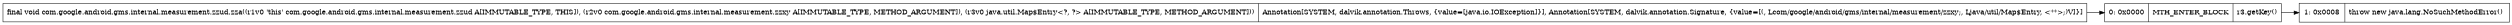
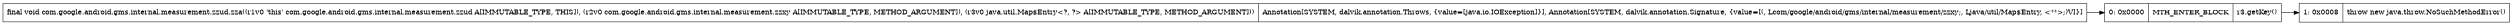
node "1: 0x0008": text "throw new java.lang.NoSuchMethodError()" -> "throw new java.throw.NoSuchMethodError()"
